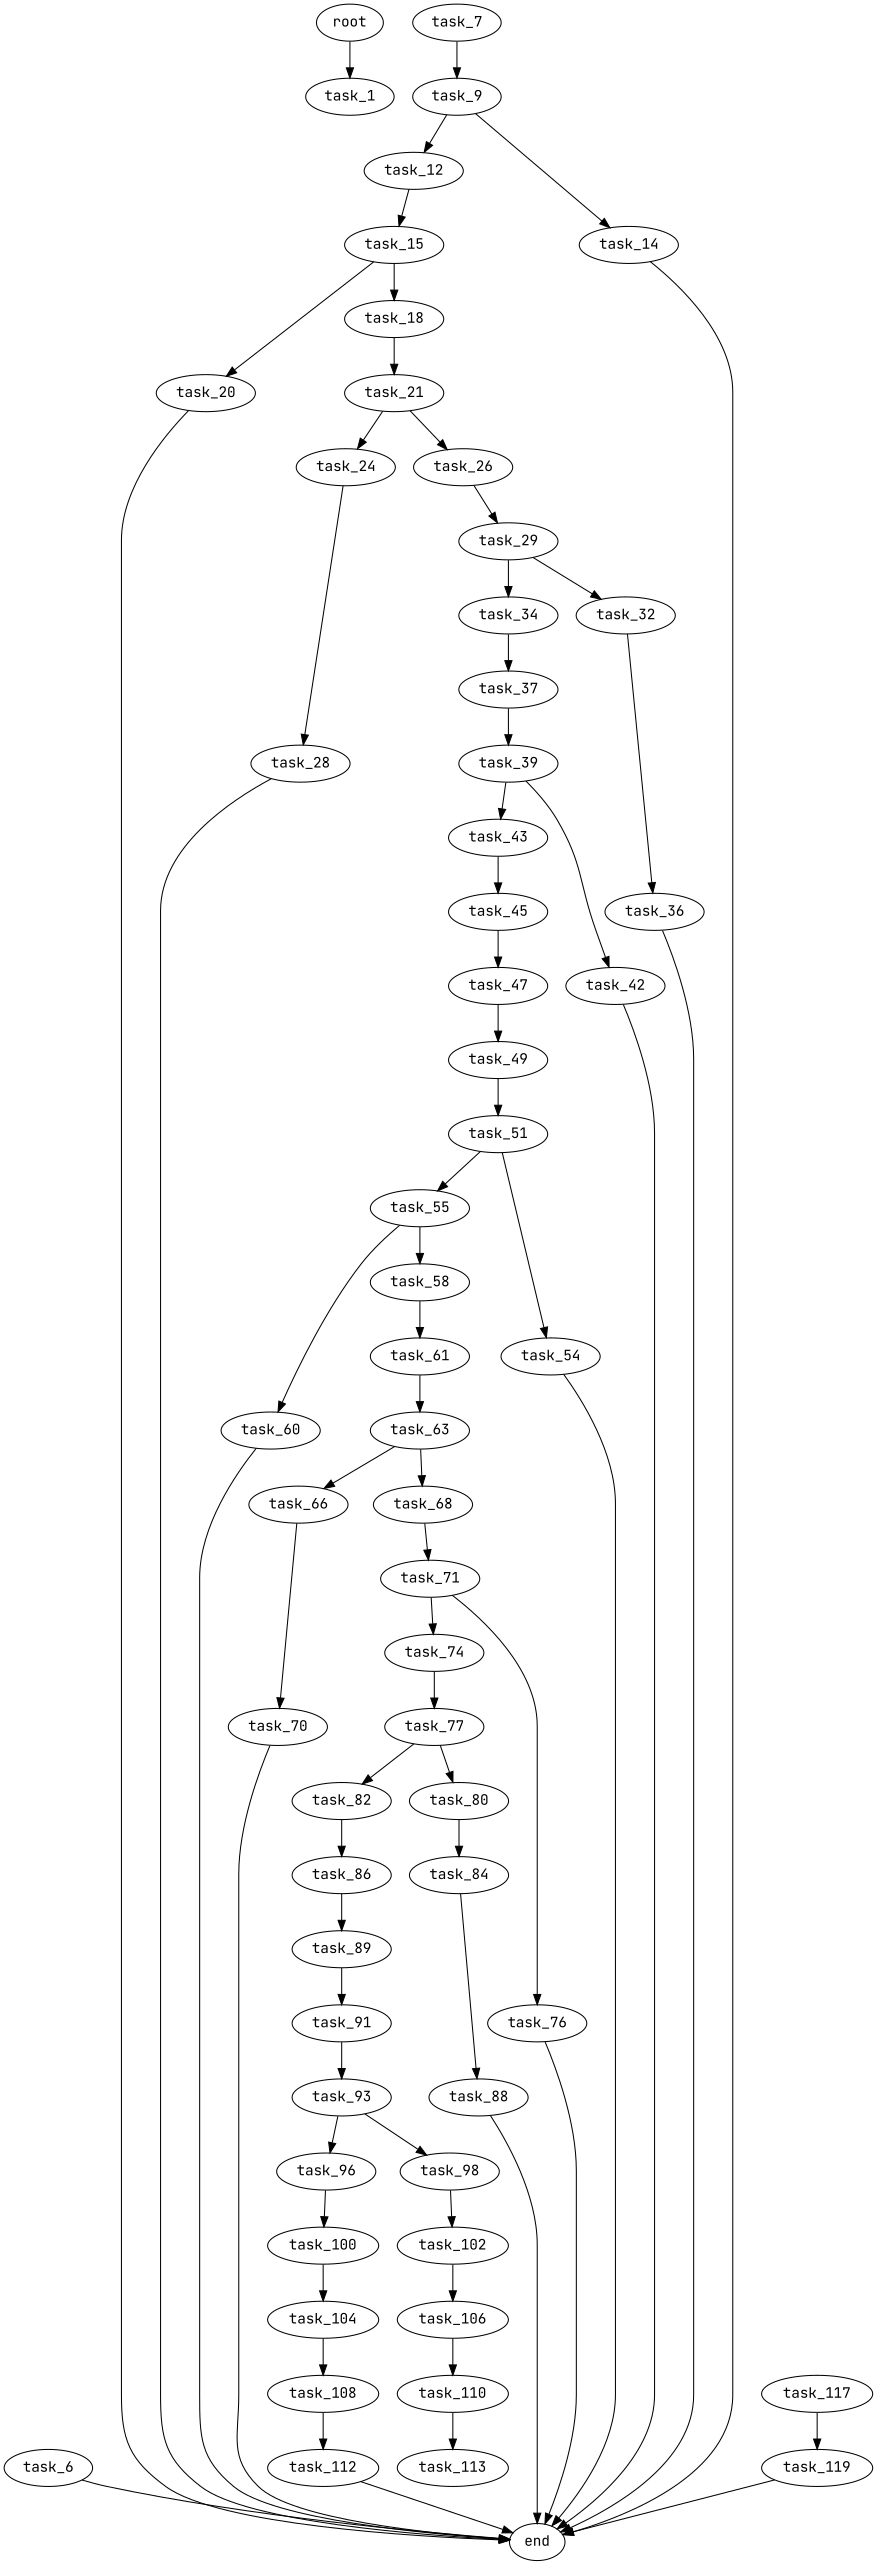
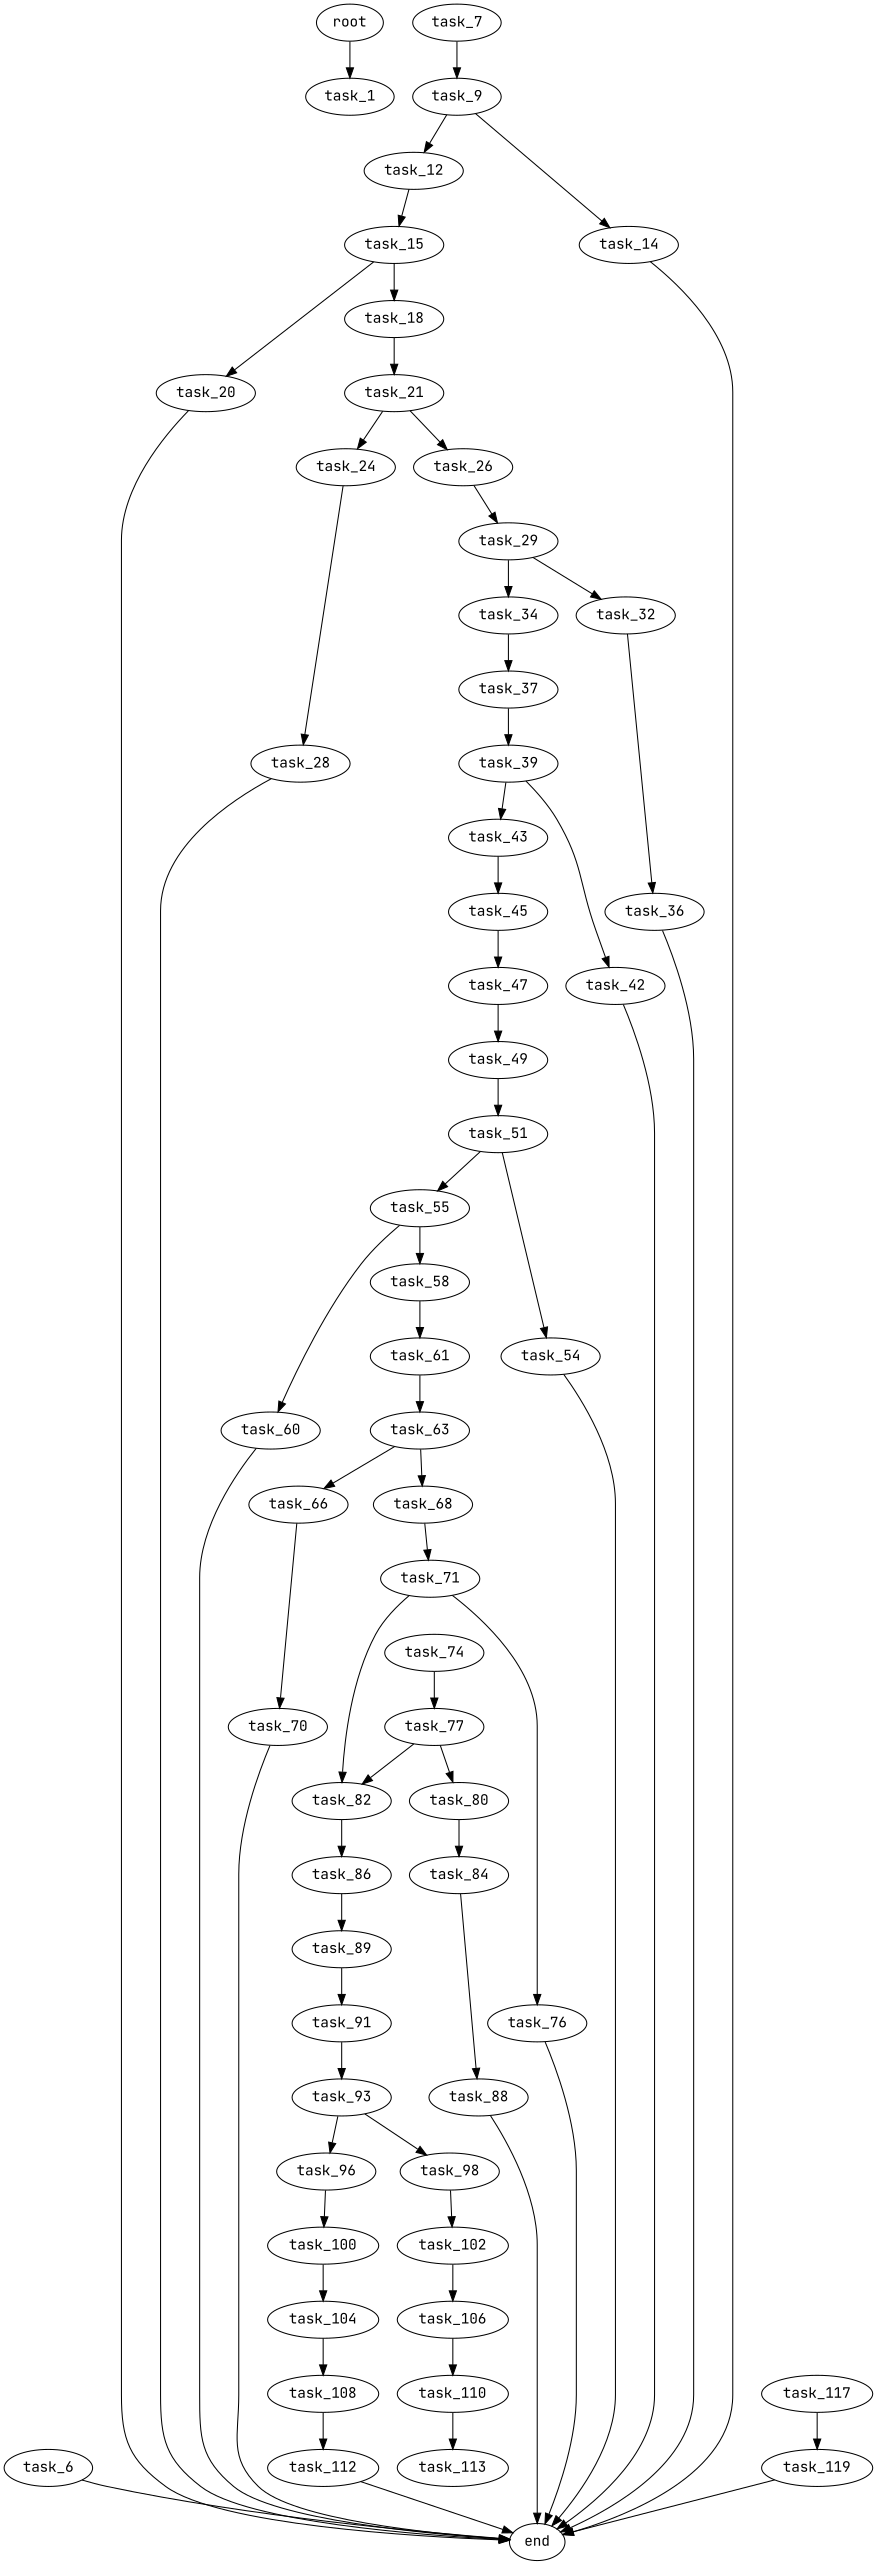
edge "task_71" -> "task_74": now "task_71" -> "task_82"
